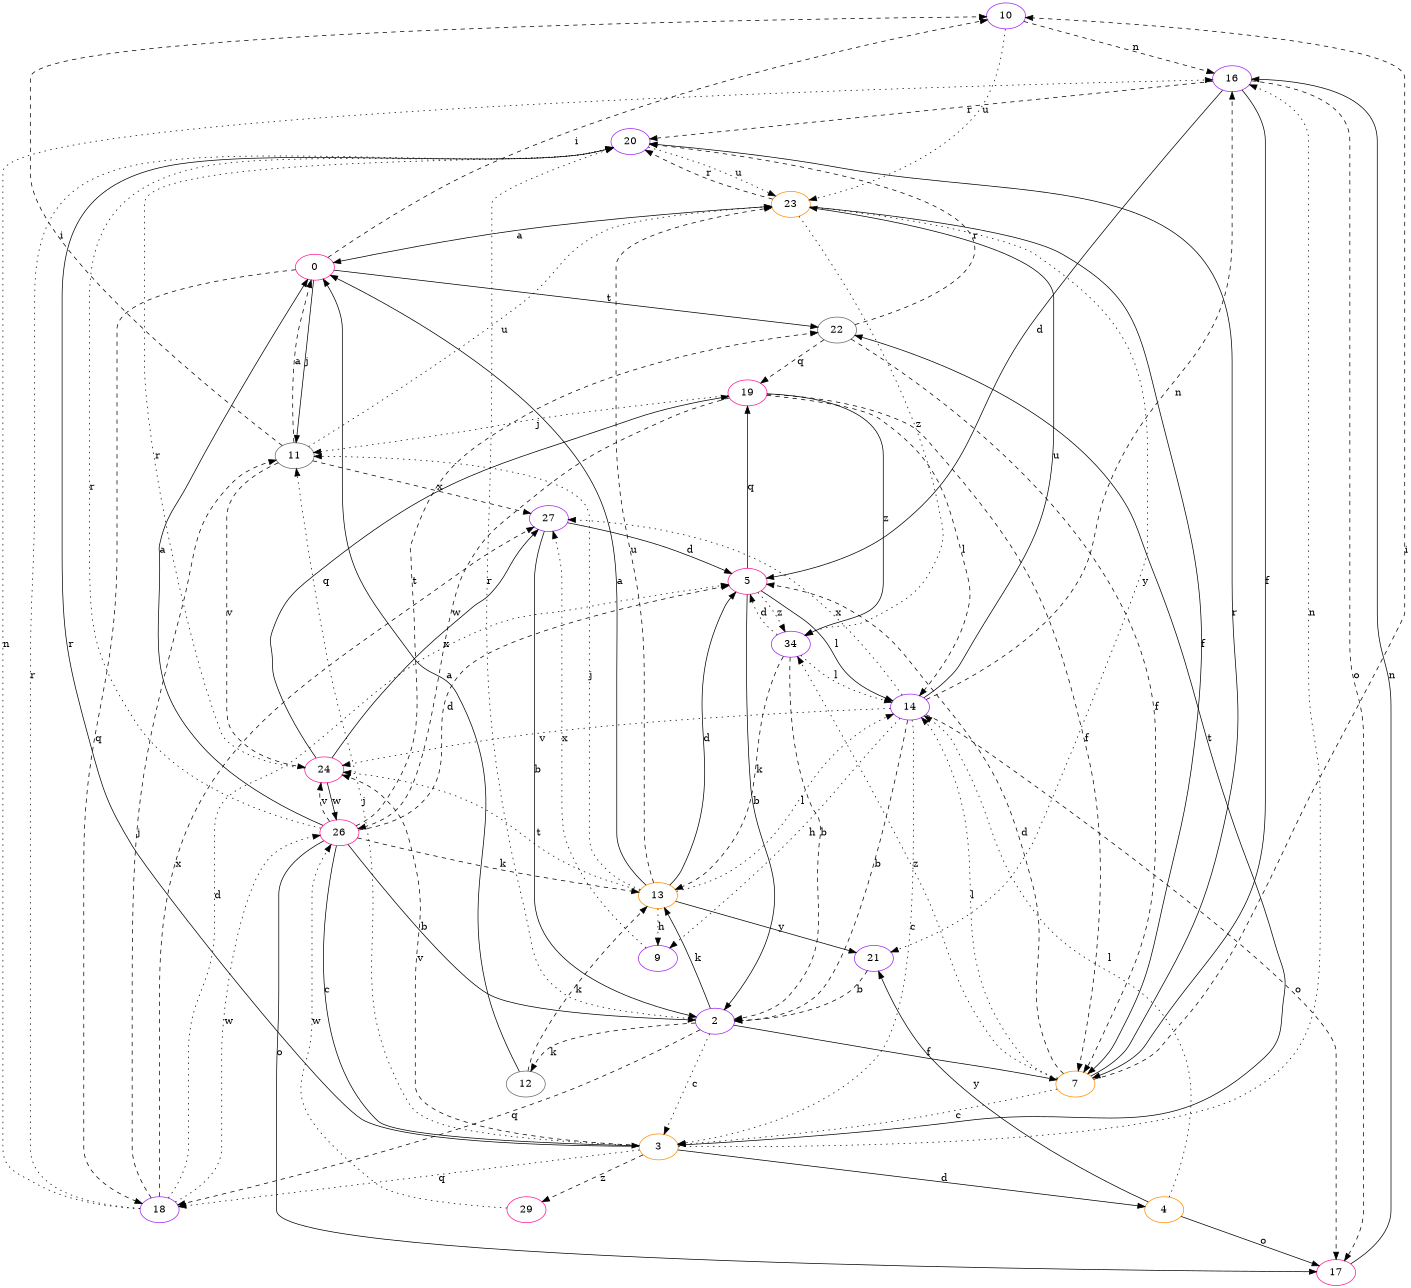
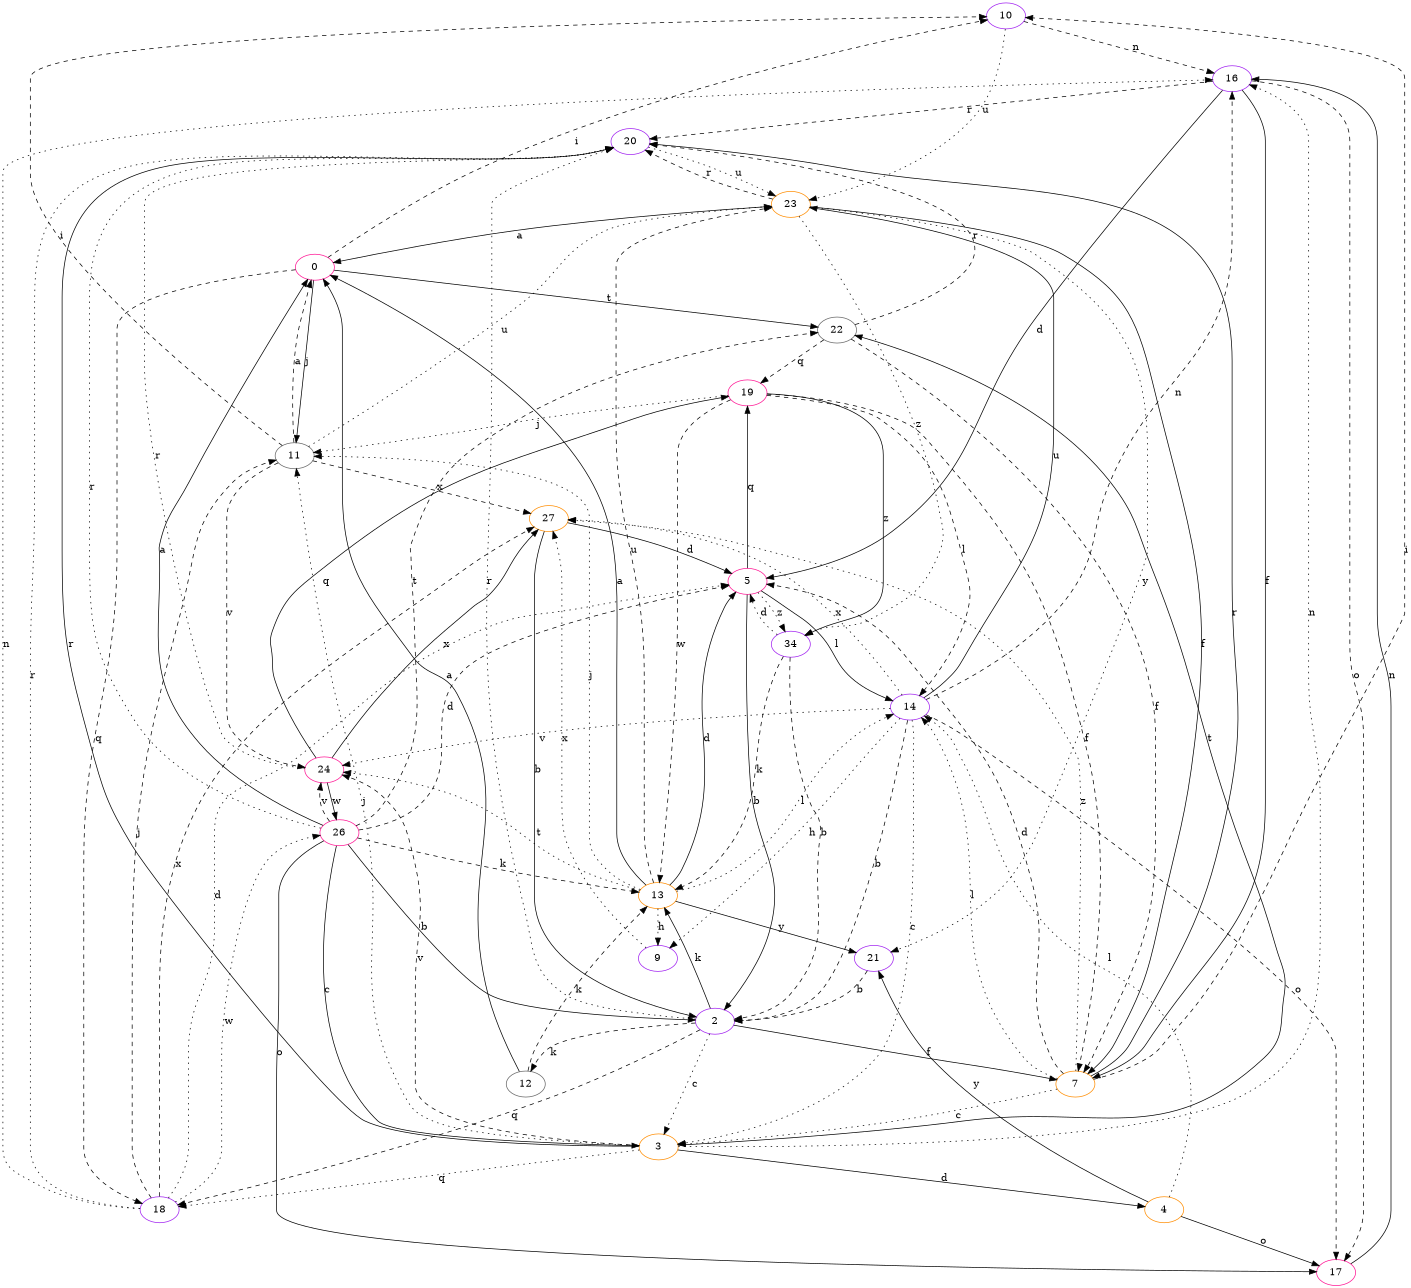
node "27": color purple -> darkorange
edge "19" -> "26": now "19" -> "13"
edge "34" -> "14": removed, label "l"
edge "7" -> "34": now "7" -> "27"
node "29": removed
